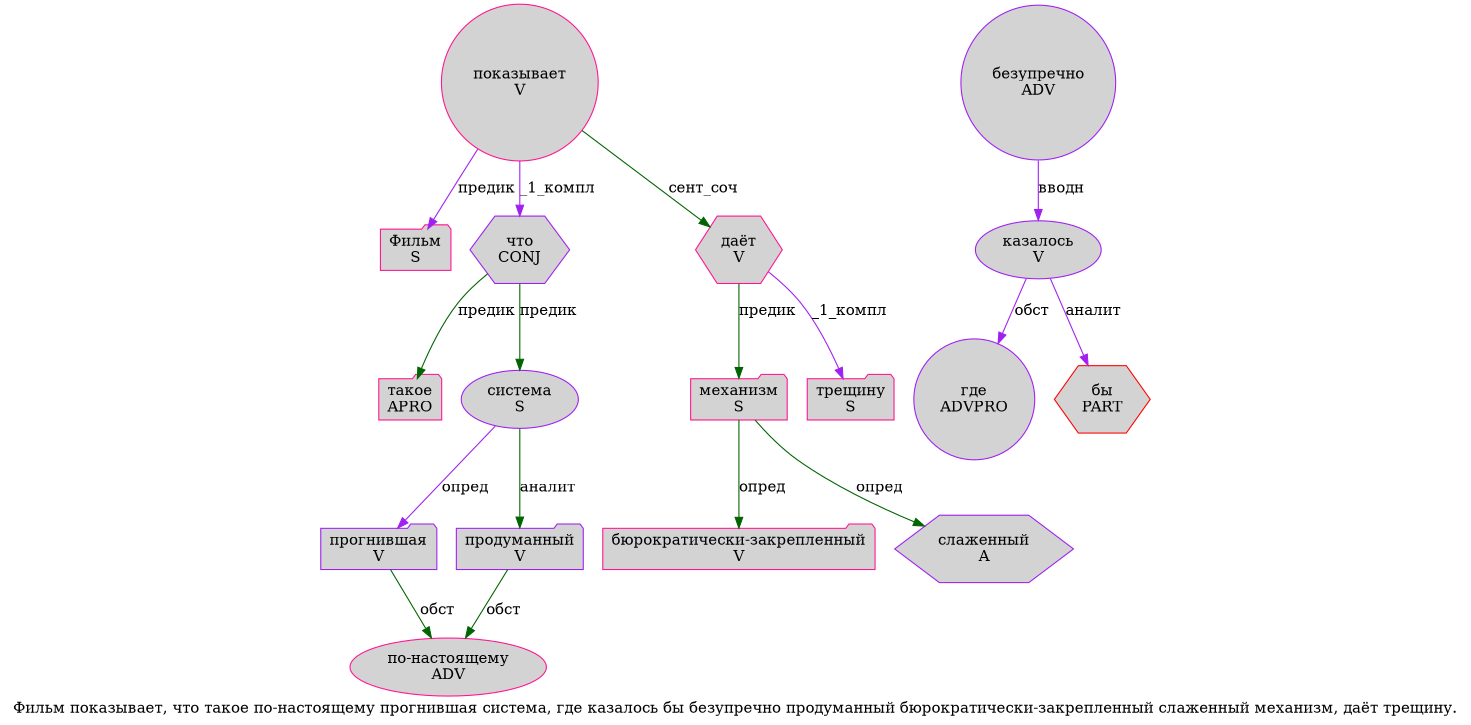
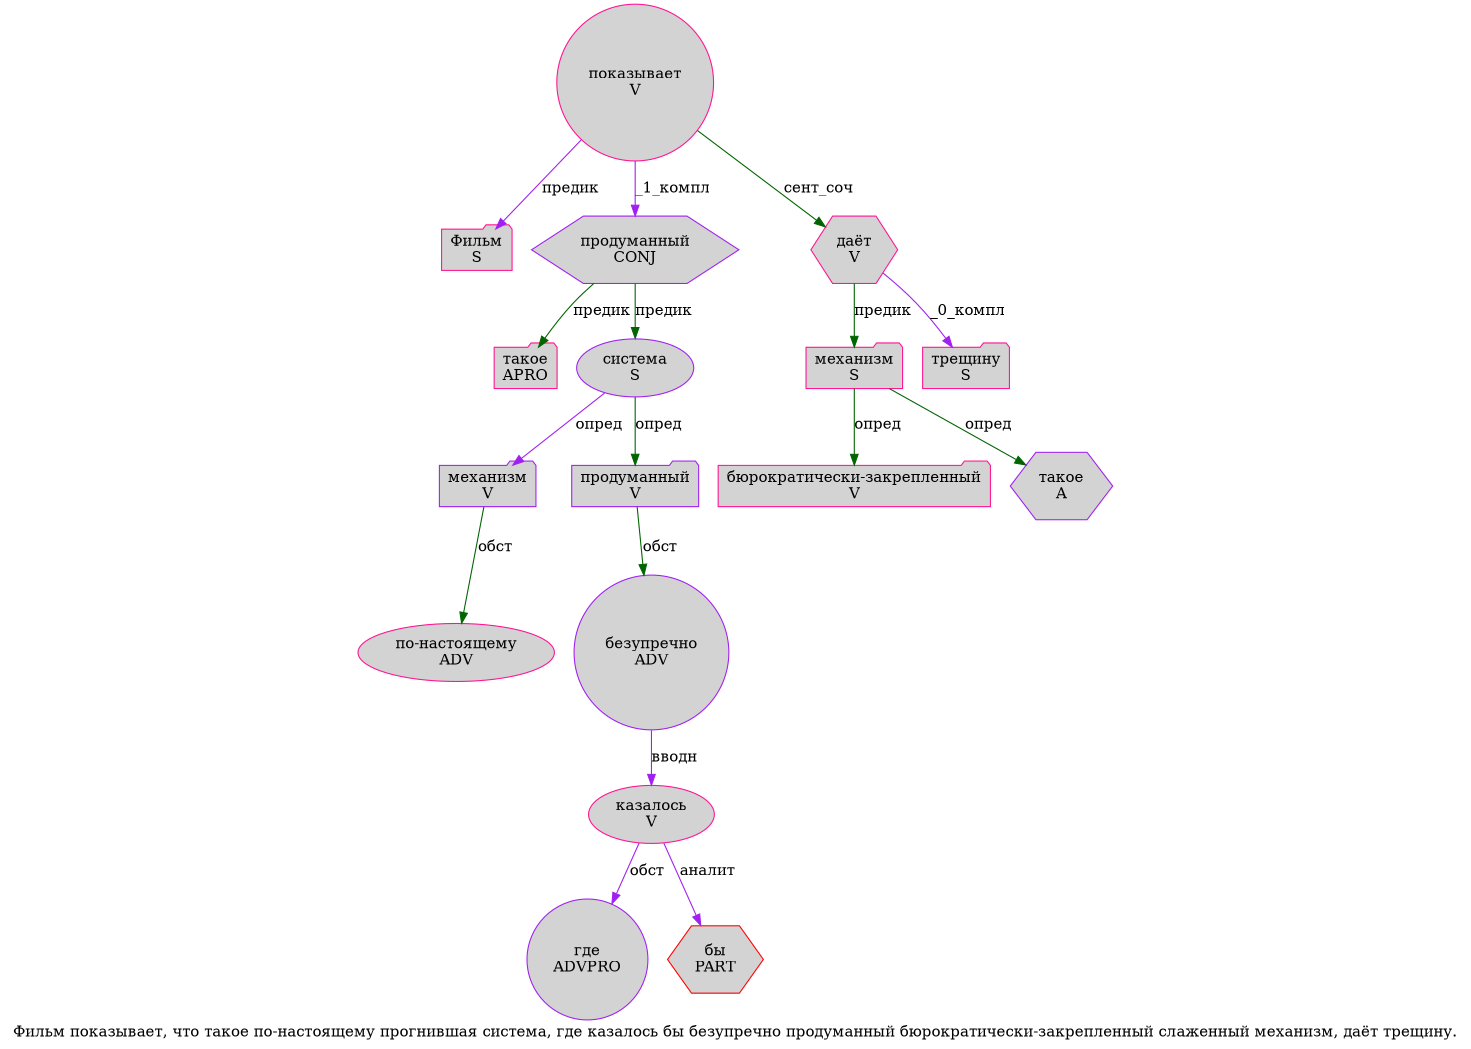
node "что CONJ": label "что CONJ" -> "продуманный CONJ"
node "казалось V": color purple -> deeppink
edge "даёт V" -> "трещину S": label "_1_компл" -> "_0_компл"
edge "система S" -> "продуманный V": label "аналит" -> "опред"
node "прогнившая V": label "прогнившая V" -> "механизм V"
node "слаженный A": label "слаженный A" -> "такое A"
edge "продуманный V" -> "по-настоящему ADV": now "продуманный V" -> "безупречно ADV"
